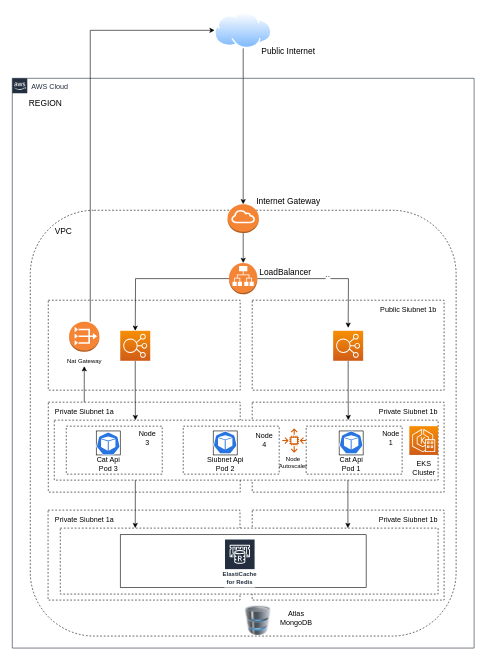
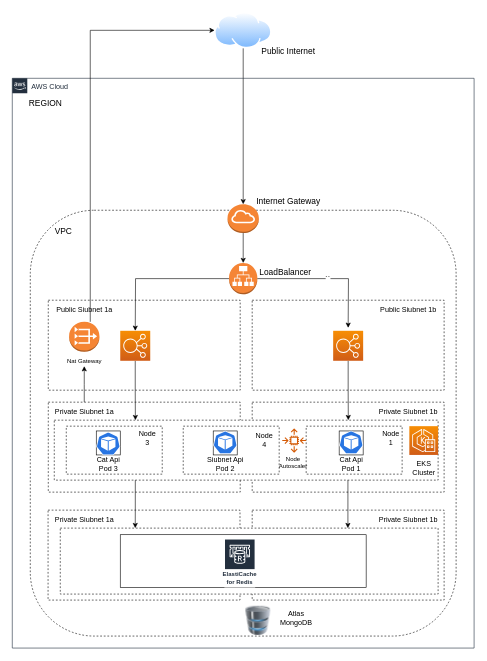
node "Public Siubnet 1a": added
